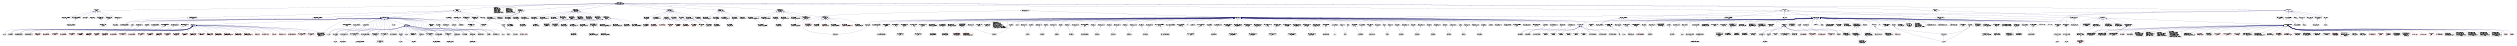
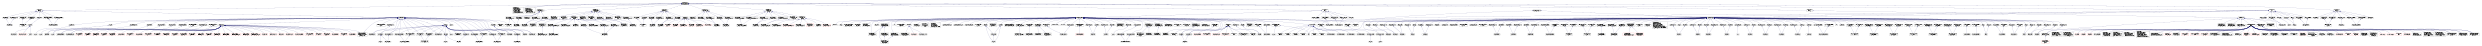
node "test_search_n5_async": removed
